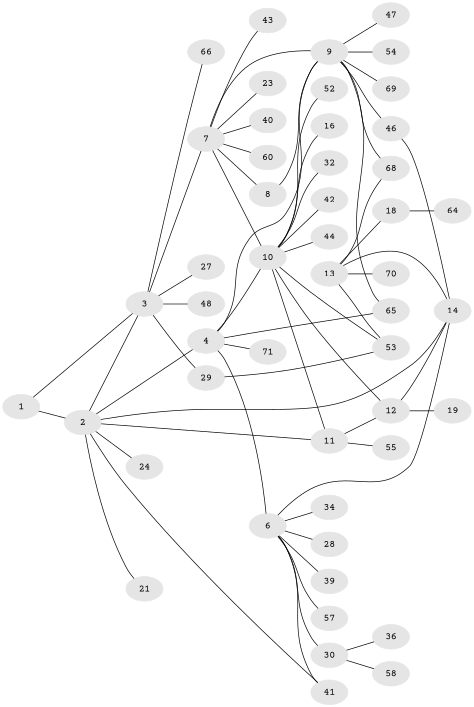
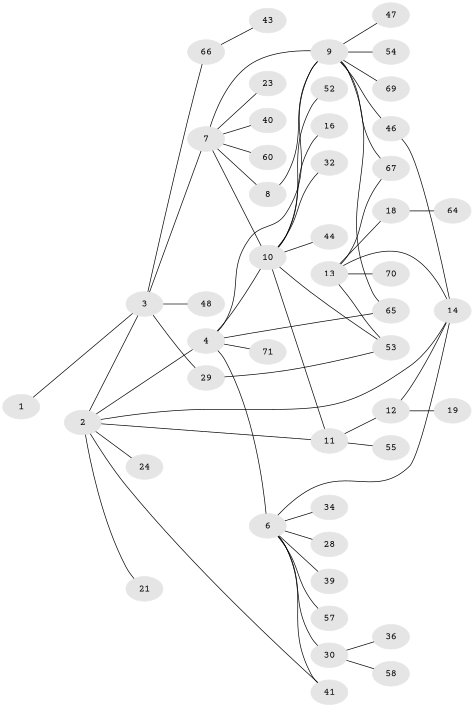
edge "43" -- "7": now "43" -- "66"
node "68": label "68" -> "67"
node "42": removed
node "27": removed
edge "10" -- "12": removed
edge "1" -- "2": removed
